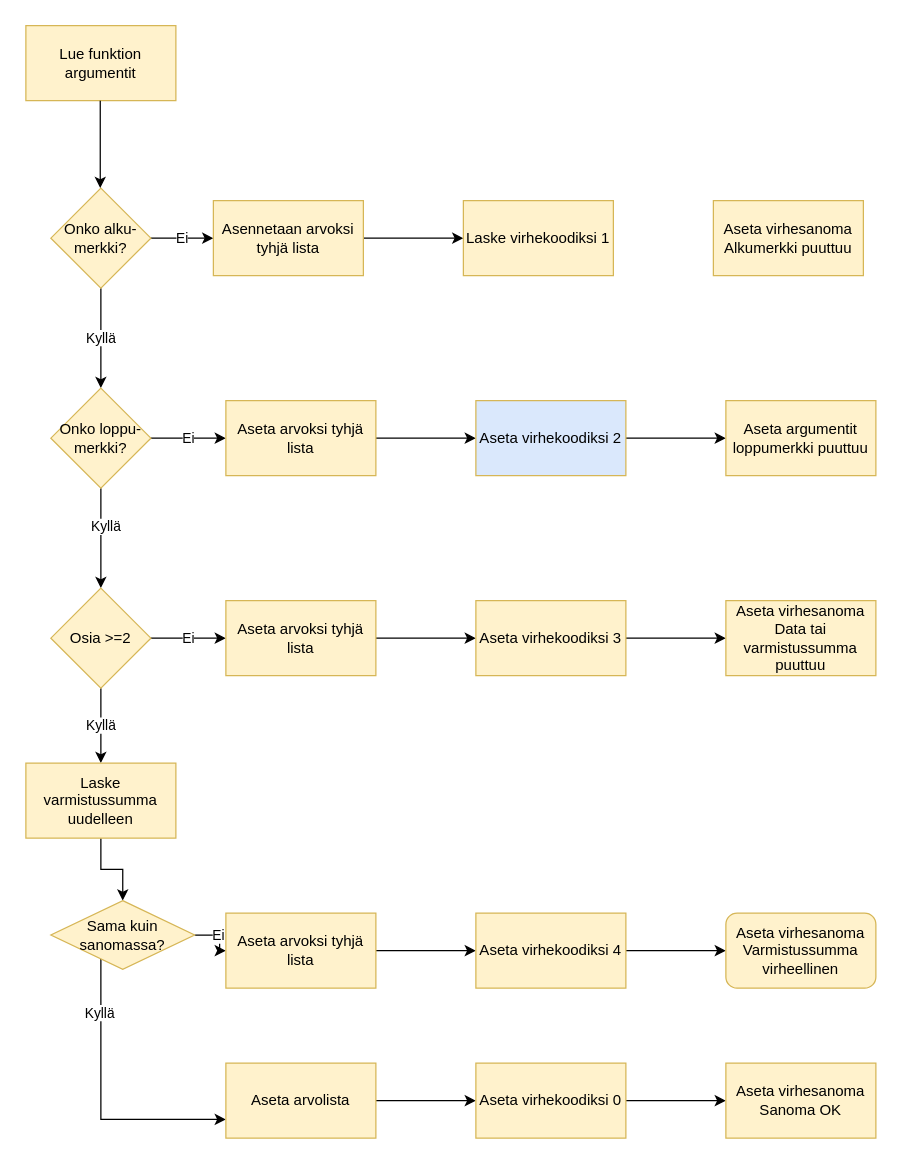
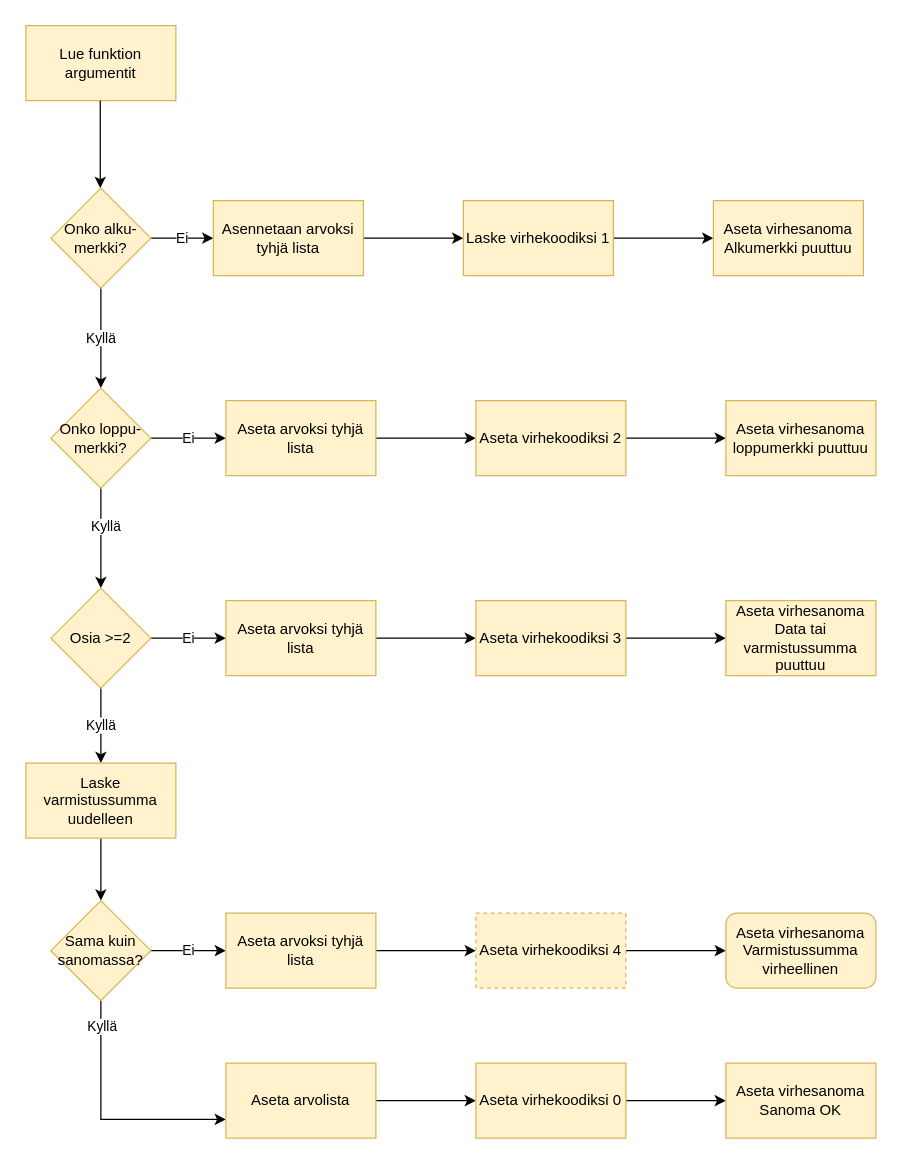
edge "Laske virhekoodiksi 1" -> "Aseta virhesanoma Alkumerkki puuttuu": added
node "Aseta virhekoodiksi 2": fillcolor #dae8fc -> #fff2cc
node "Aseta argumentit loppumerkki puuttuu": label "Aseta argumentit loppumerkki puuttuu" -> "Aseta virhesanoma loppumerkki puuttuu"
node "Sama kuin sanomassa?": size 144x69 -> 100x100
node "Aseta virhekoodiksi 4": style solid -> dashed
